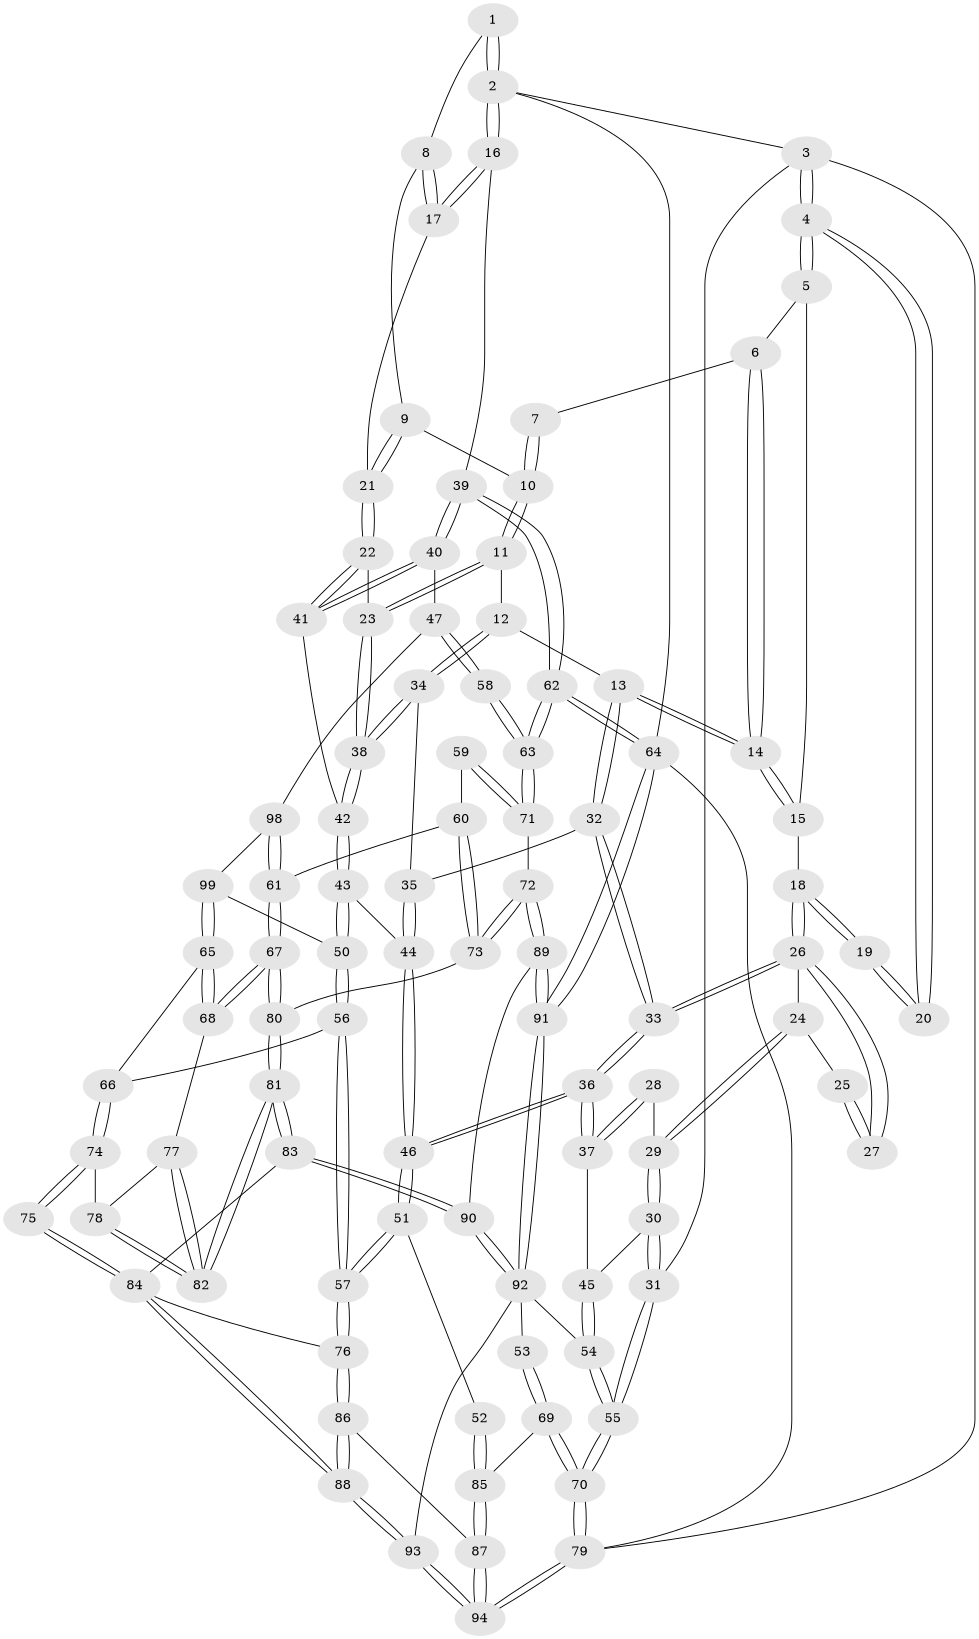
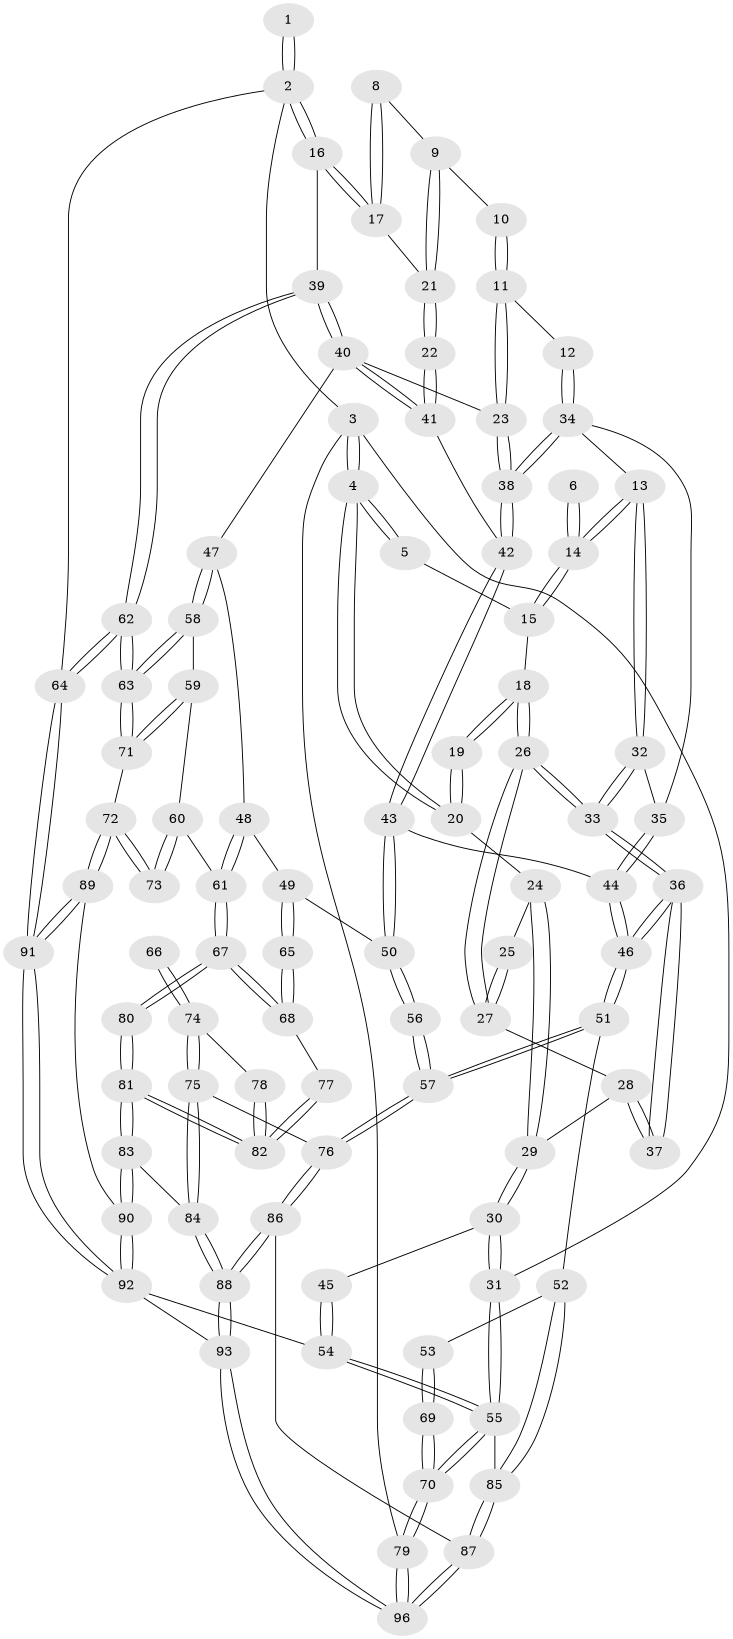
edge "1" -- "8": removed
edge "5" -- "6": removed
node "7": removed
edge "22" -- "23": now "40" -- "23"
edge "12" -- "13": now "34" -- "13"
edge "58" -- "59": added
node "98": label "98" -> "48"
node "99": label "99" -> "49"
edge "73" -- "80": removed
edge "26" -- "24": now "20" -- "24"
edge "65" -- "66": removed
edge "27" -- "28": added
edge "56" -- "66": removed
edge "77" -- "78": removed
edge "64" -- "79": removed
edge "37" -- "45": removed
edge "92" -- "53": now "52" -- "53"
edge "84" -- "76": now "75" -- "76"
edge "69" -- "85": now "55" -- "85"
node "94": label "94" -> "96"
